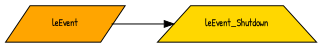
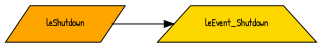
node "leEvent": label "leEvent" -> "leShutdown"
